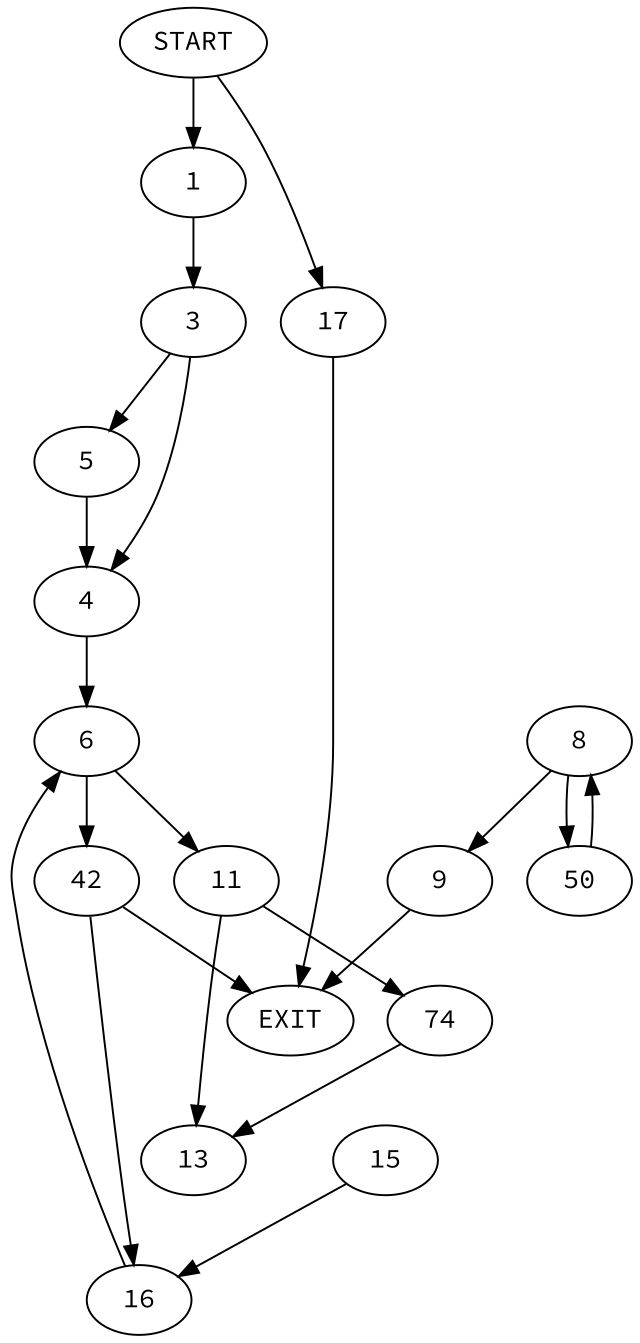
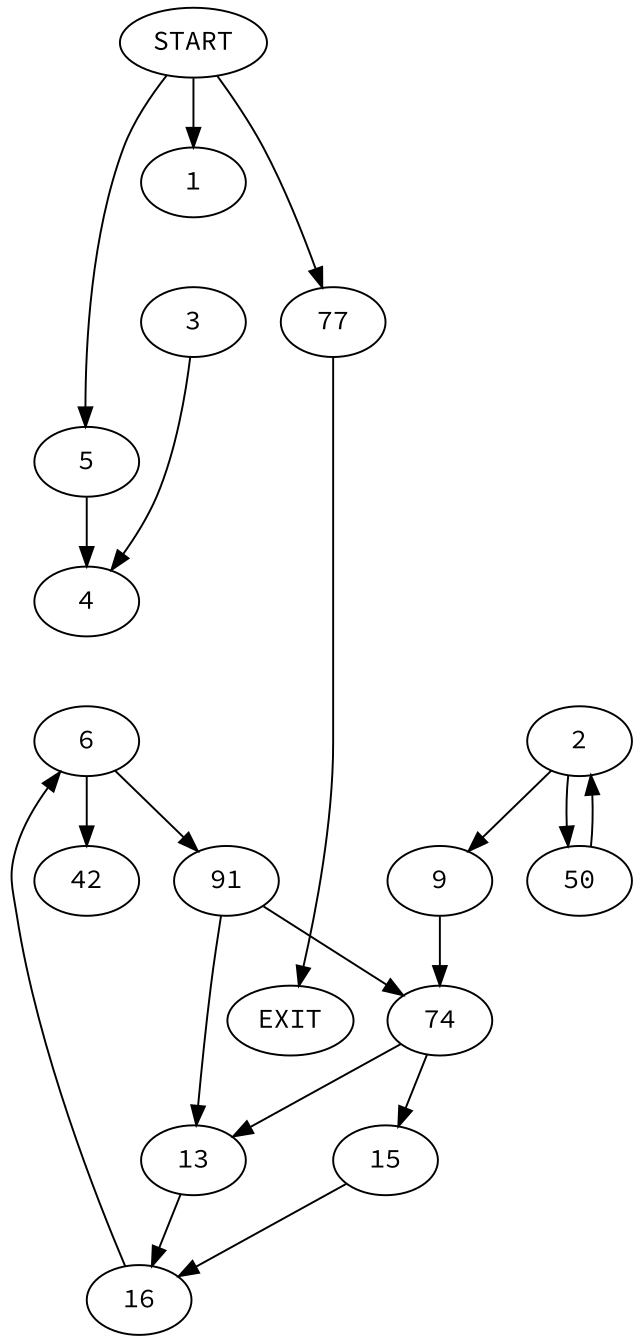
edge "1" -> "3": removed
node "17": label "17" -> "77"
edge "3" -> "5": now "START" -> "5"
edge "4" -> "6": removed
node "8": label "8" -> "2"
node "11": label "11" -> "91"
edge "9" -> "EXIT": now "9" -> "74"
edge "42" -> "EXIT": removed
edge "42" -> "16": now "13" -> "16"
edge "74" -> "15": added
